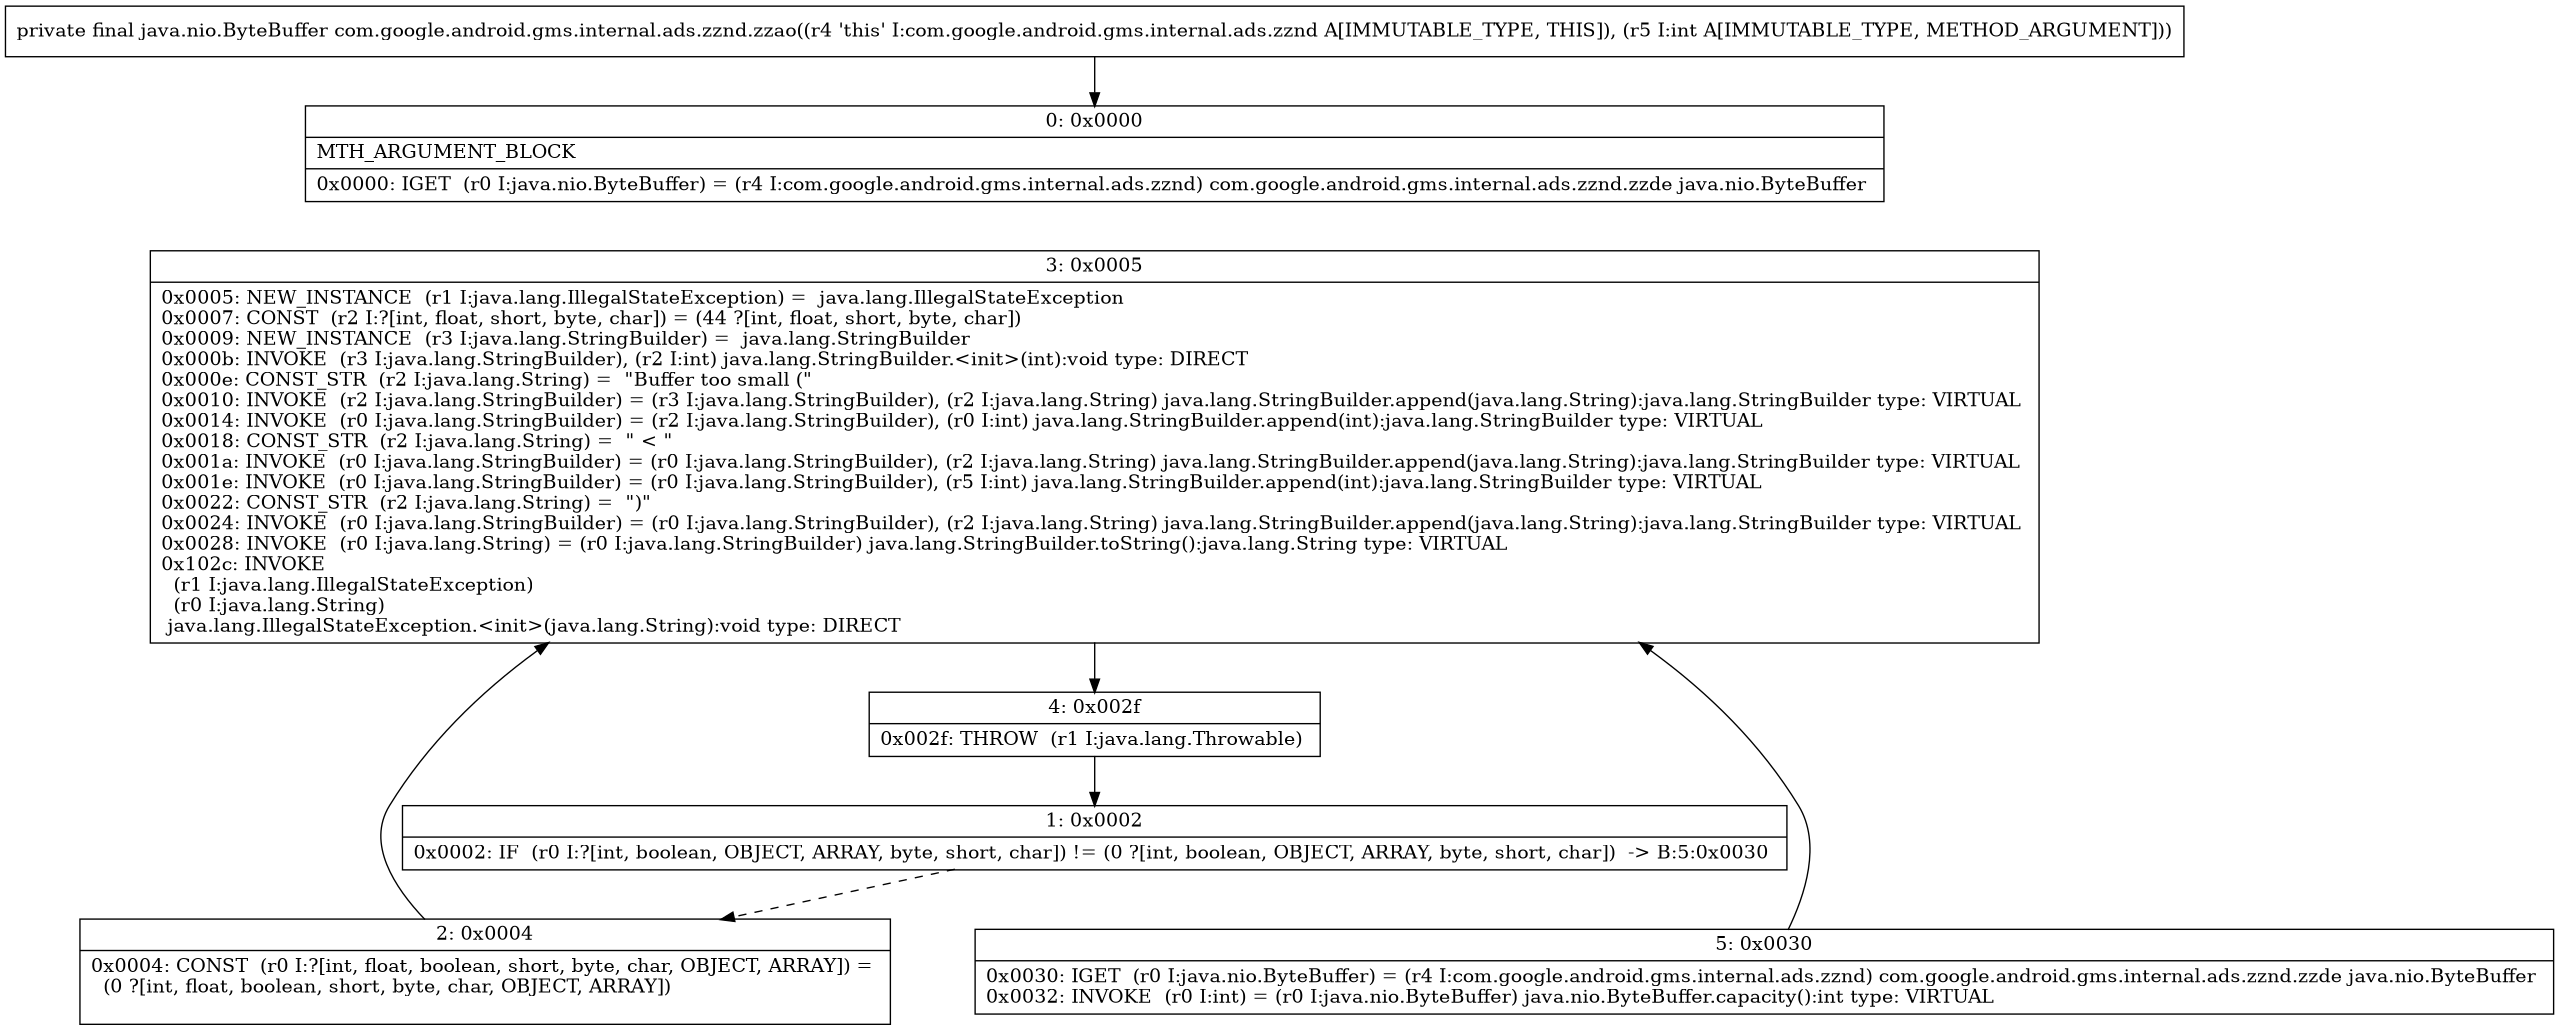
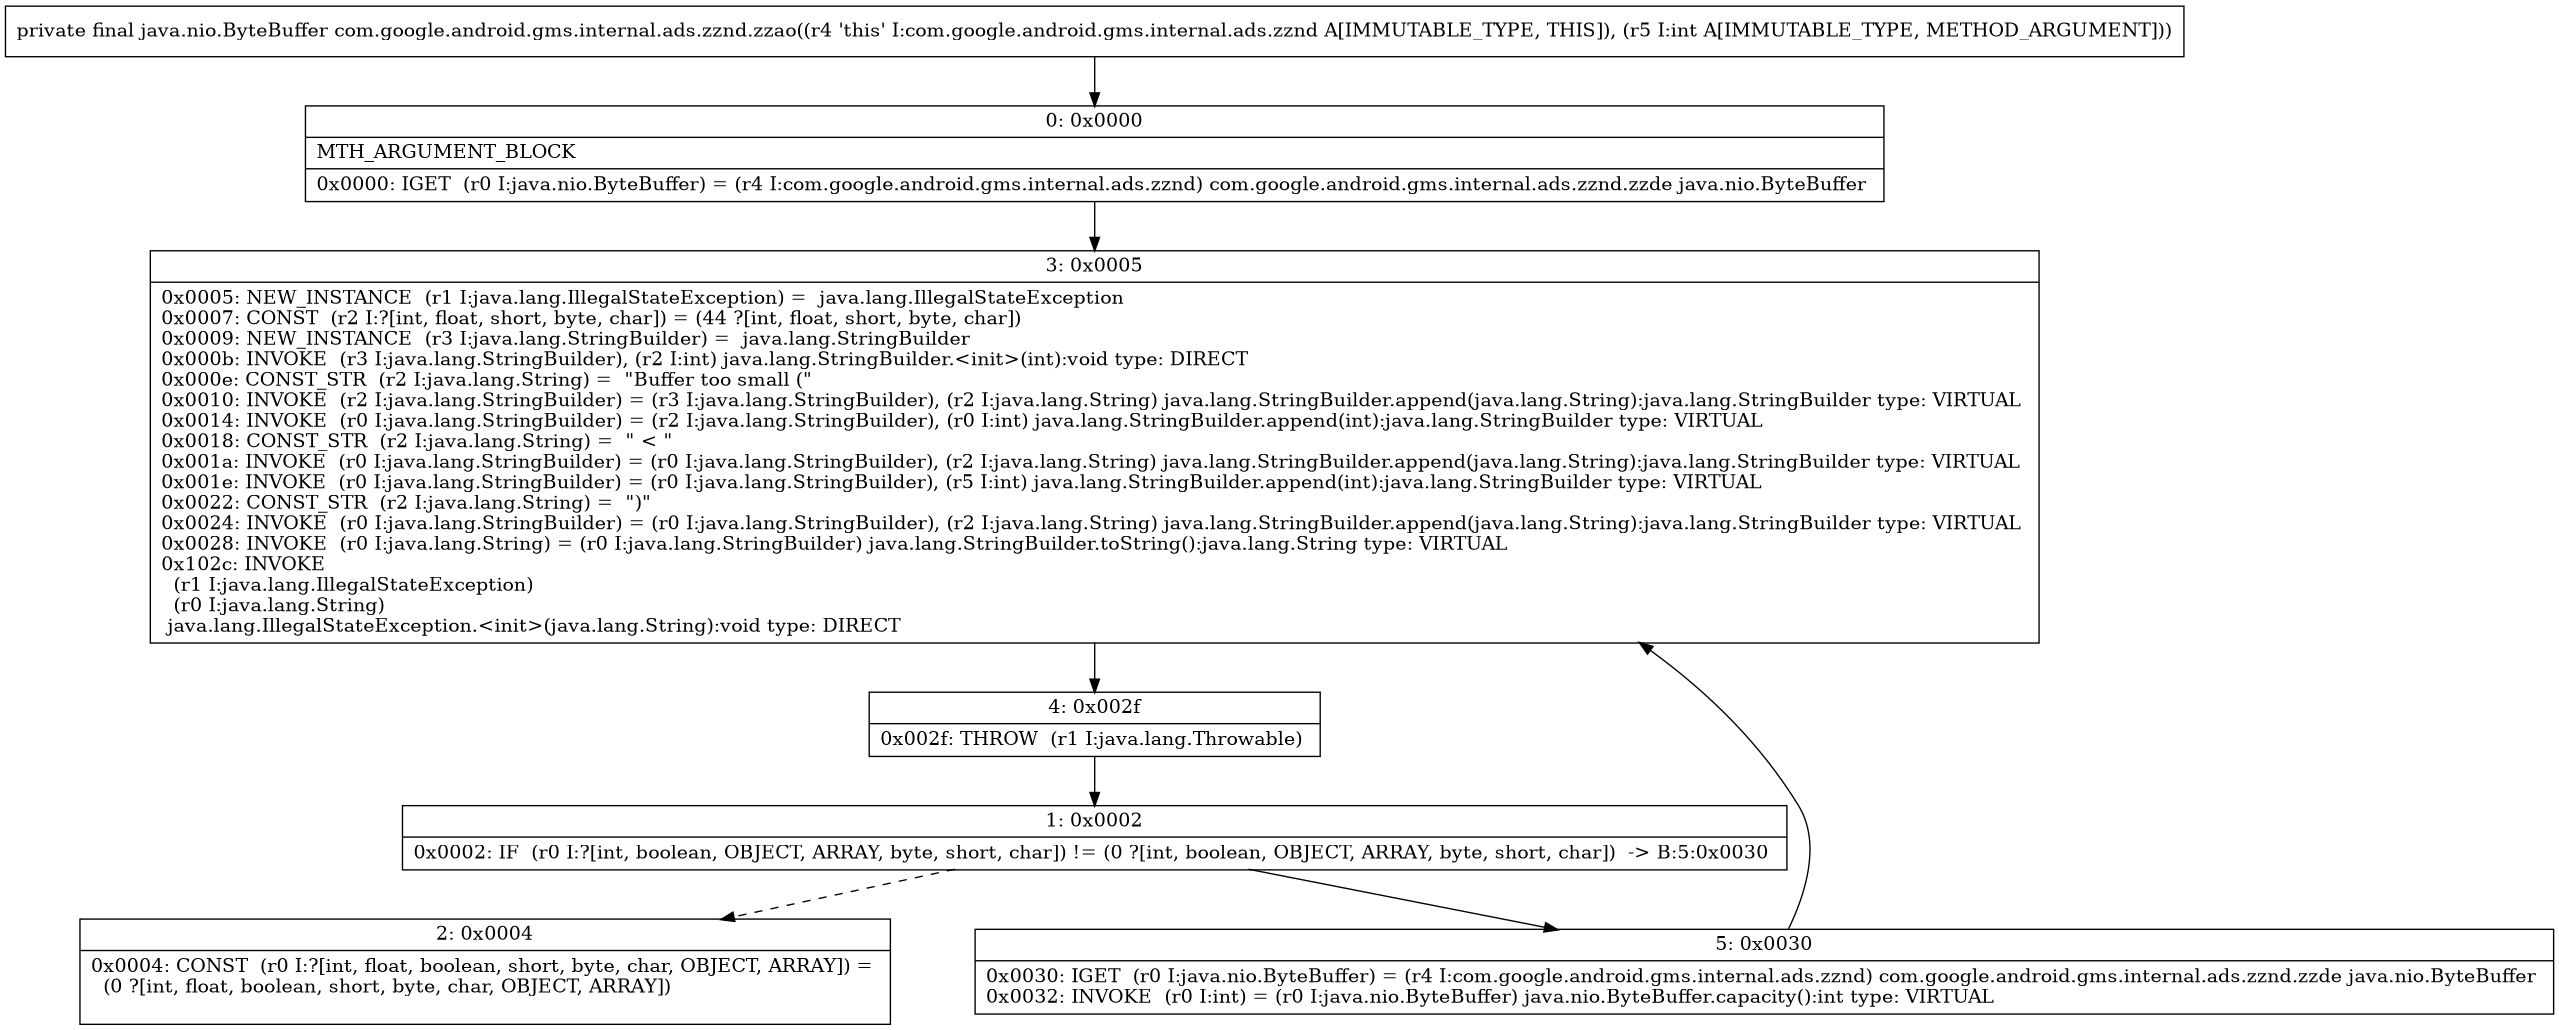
edge "2: 0x0004" -> "3: 0x0005": now "0: 0x0000" -> "3: 0x0005"
edge "1: 0x0002" -> "5: 0x0030": added
